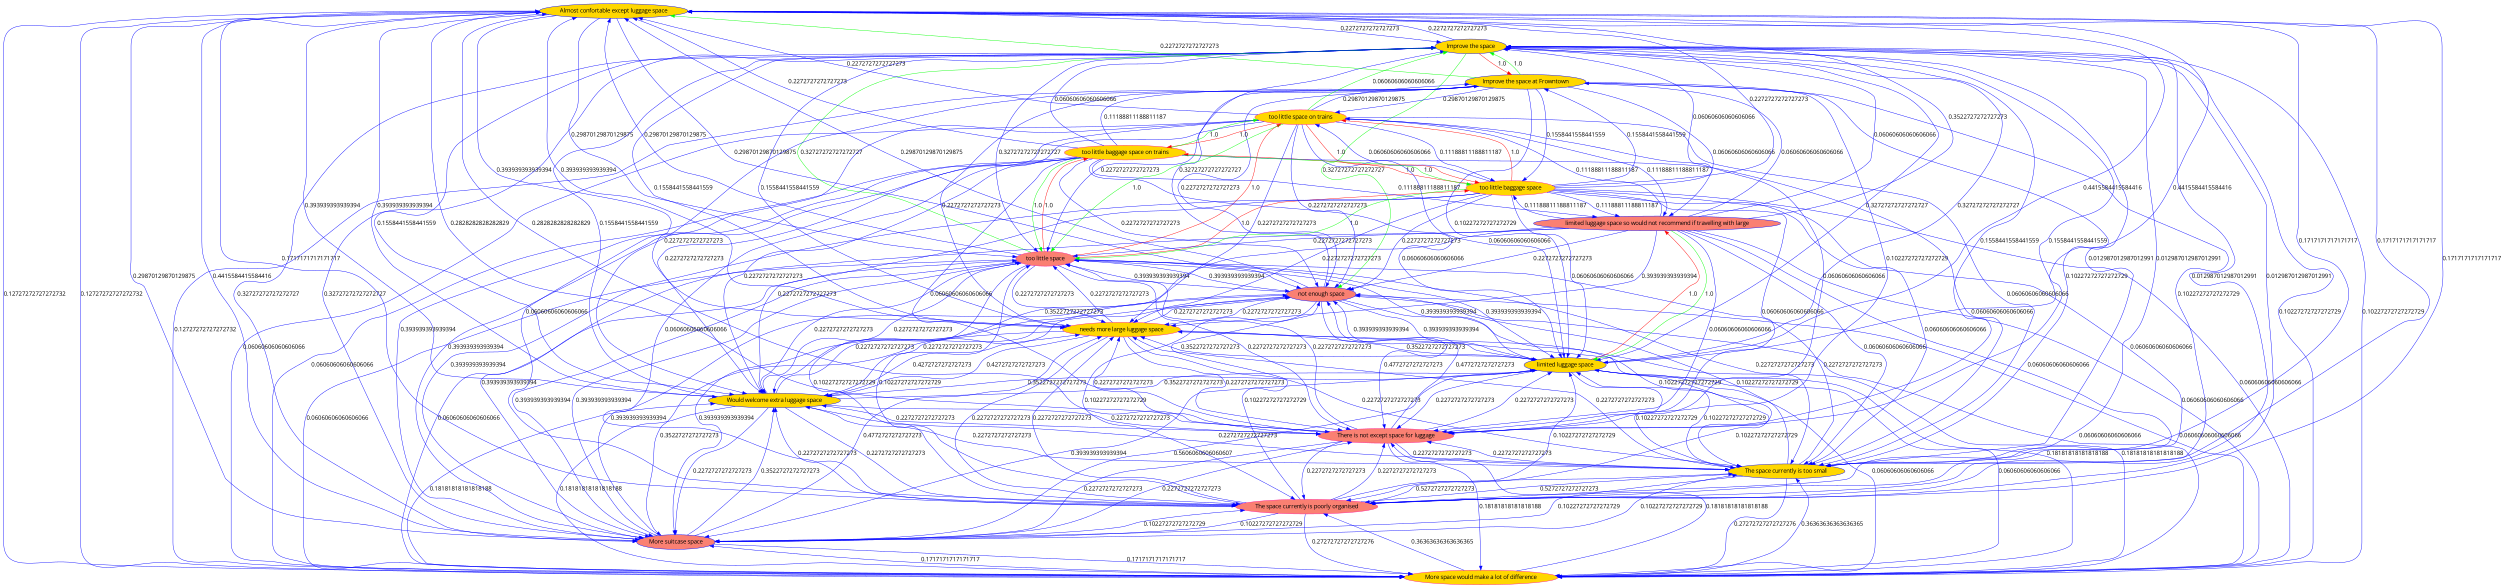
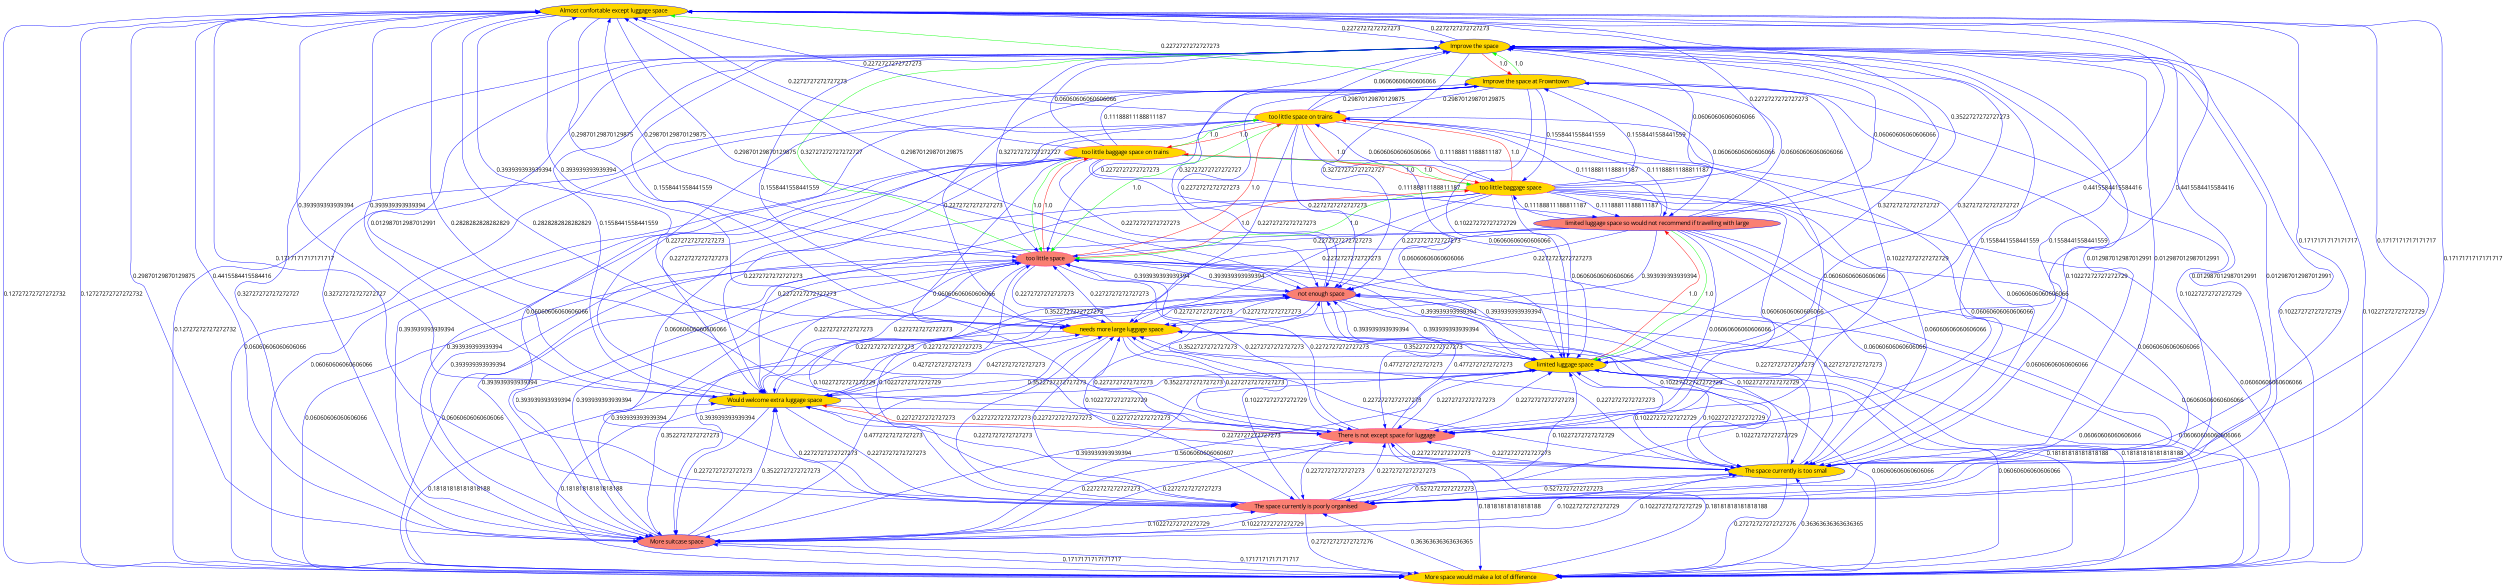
edge "too little space on trains" -> "Improve the space": color green -> blue
edge "Improve the space" -> "not enough space": color green -> blue
edge "Improve the space" -> "Would welcome extra luggage space": label "0.1558441558441559" -> "0.012987012987012991"
edge "There is not except space for luggage" -> "Would welcome extra luggage space": color blue -> red
